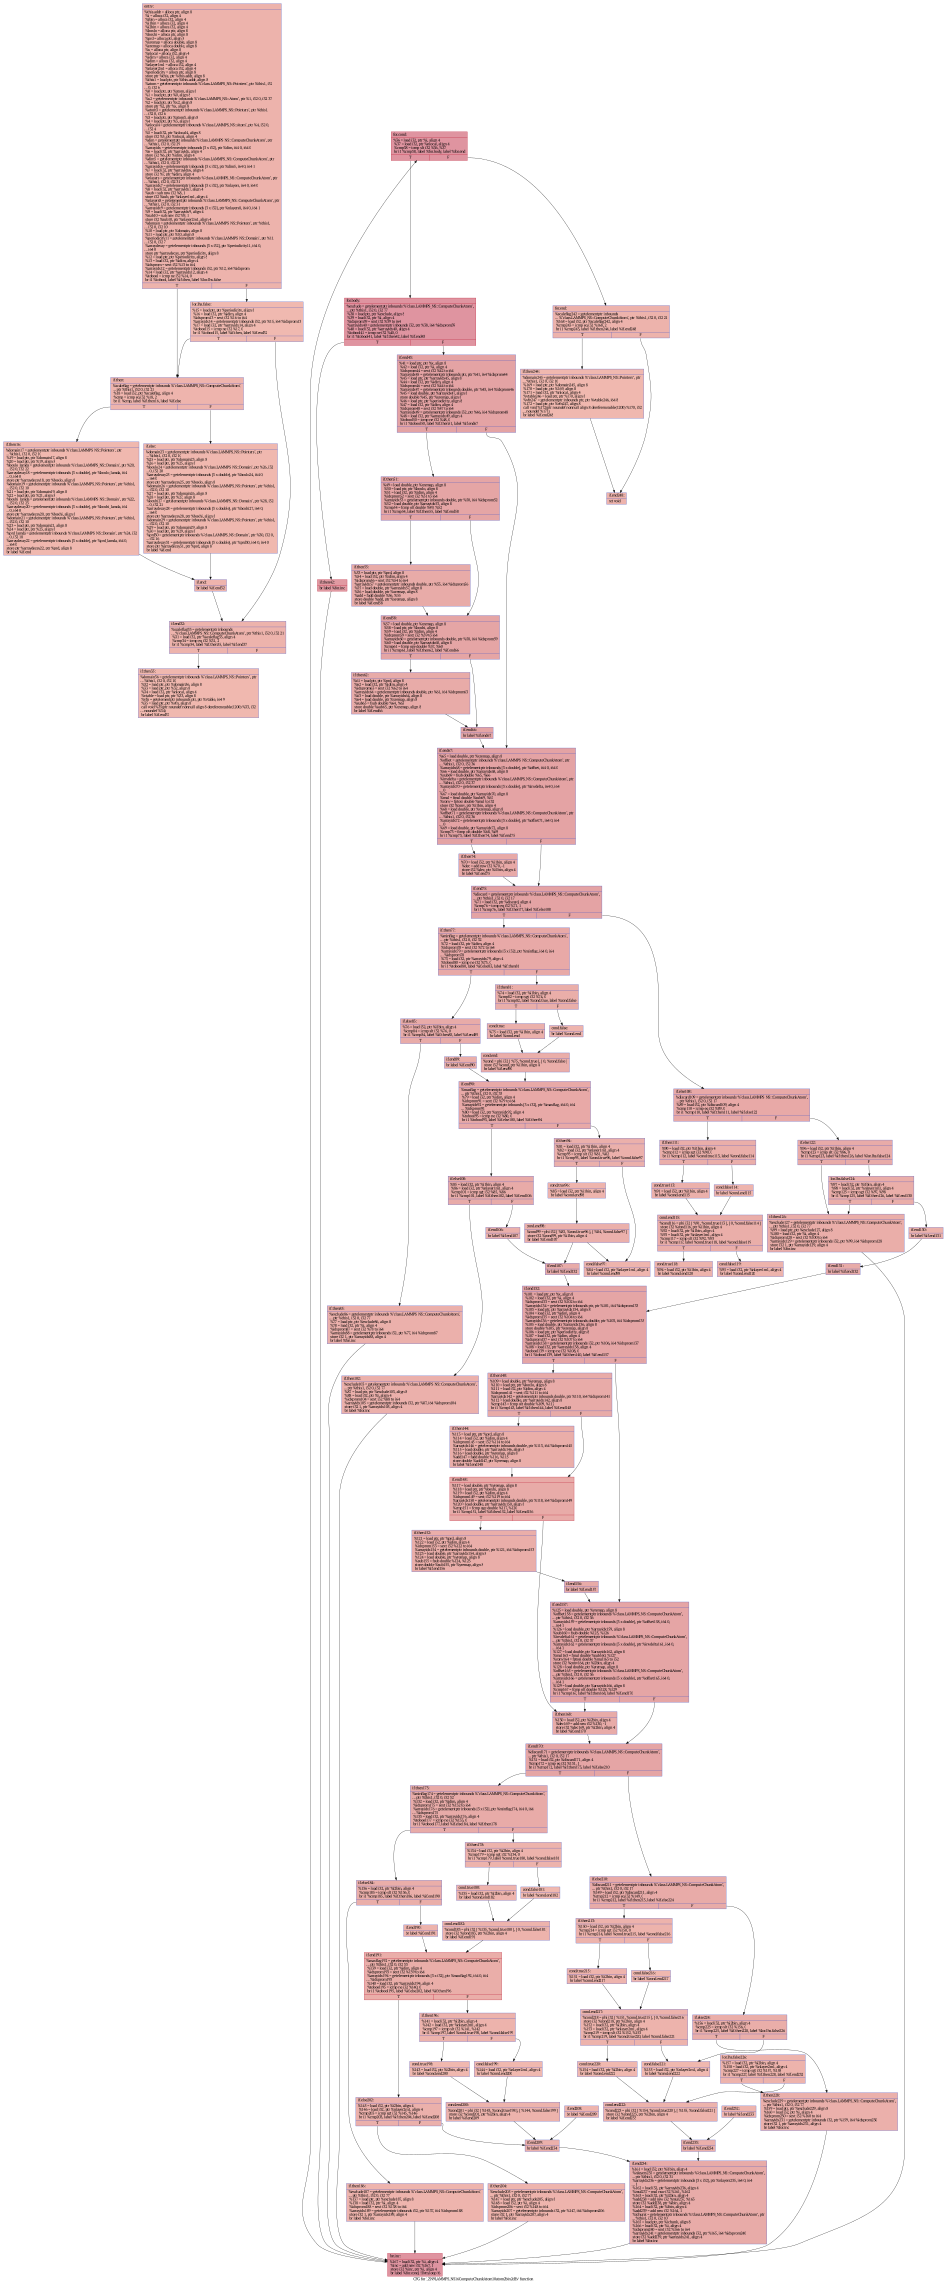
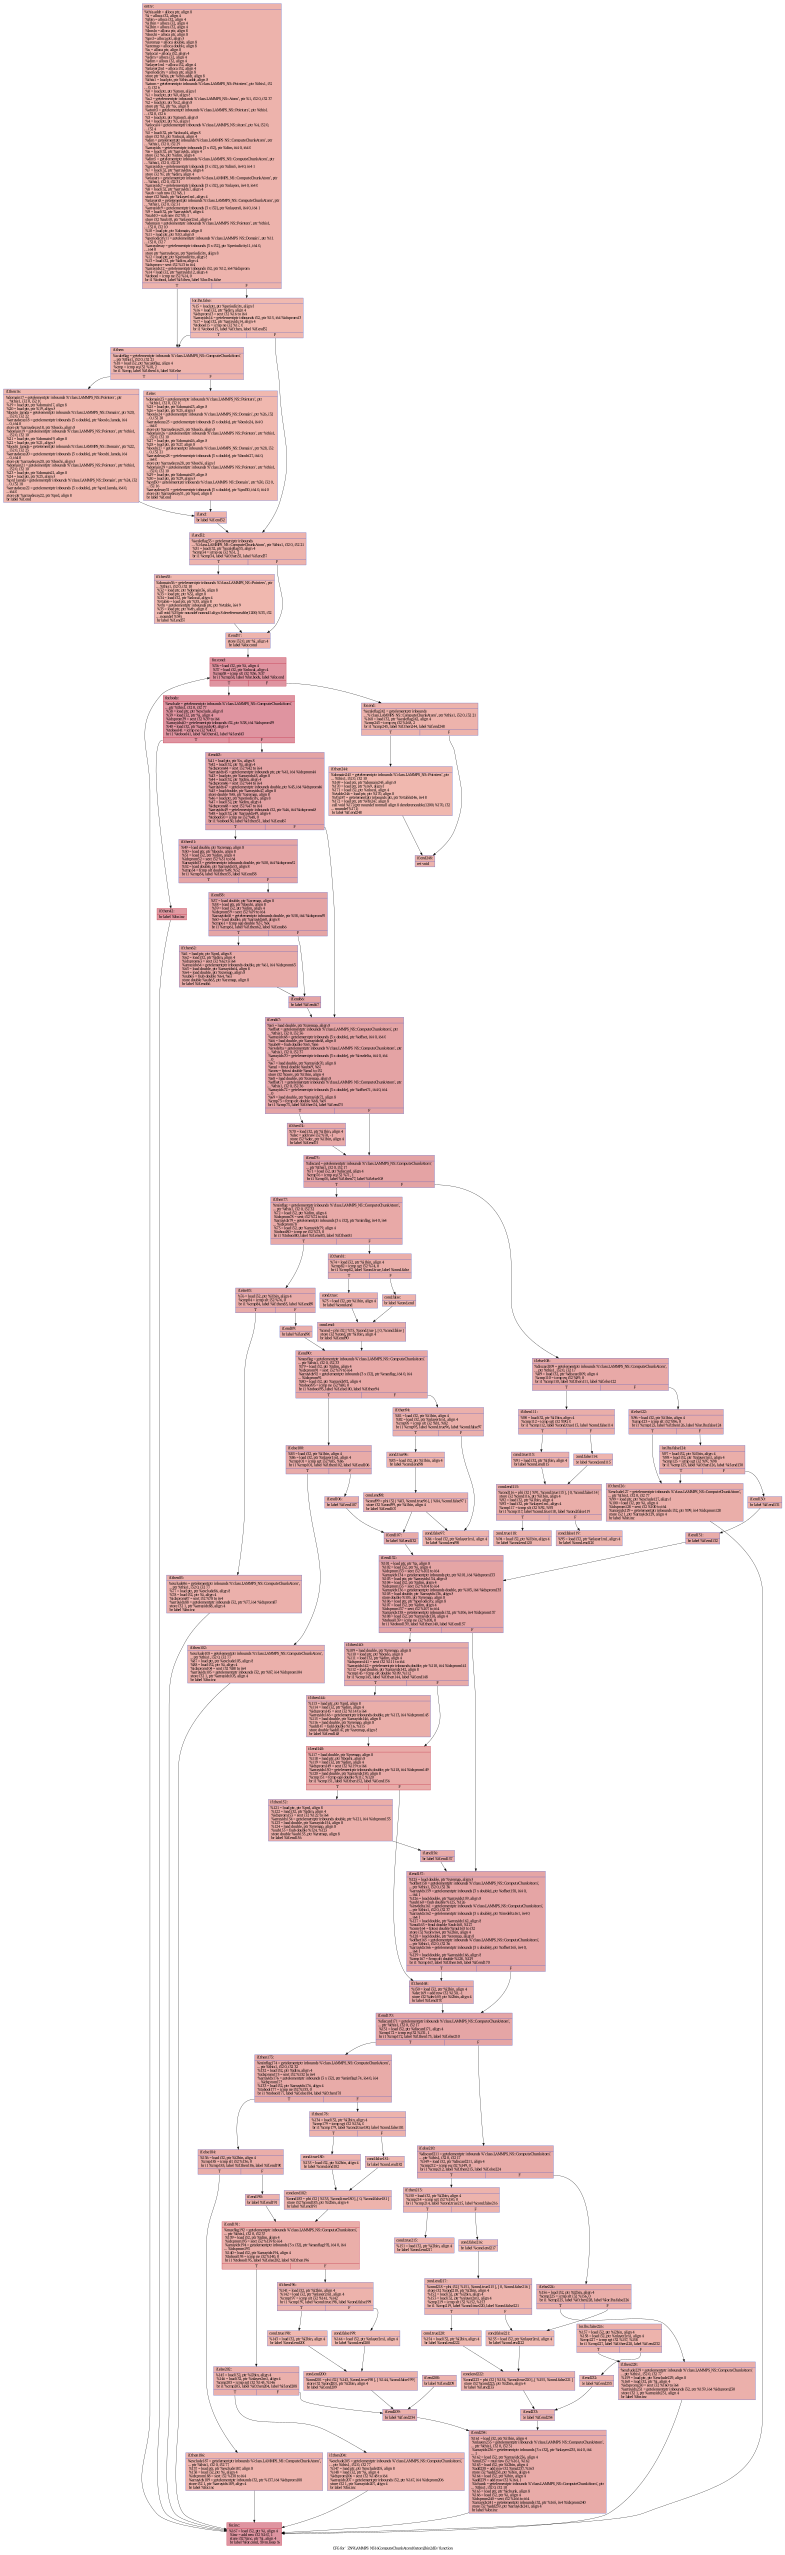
node "if.then55:": removed
node "if.end37:": added
edge "cond.true215:" -> "cond.end217:": removed
edge "lor.lhs.false226:" -> "cond.end222:": now "lor.lhs.false226:" -> "if.end232:"
